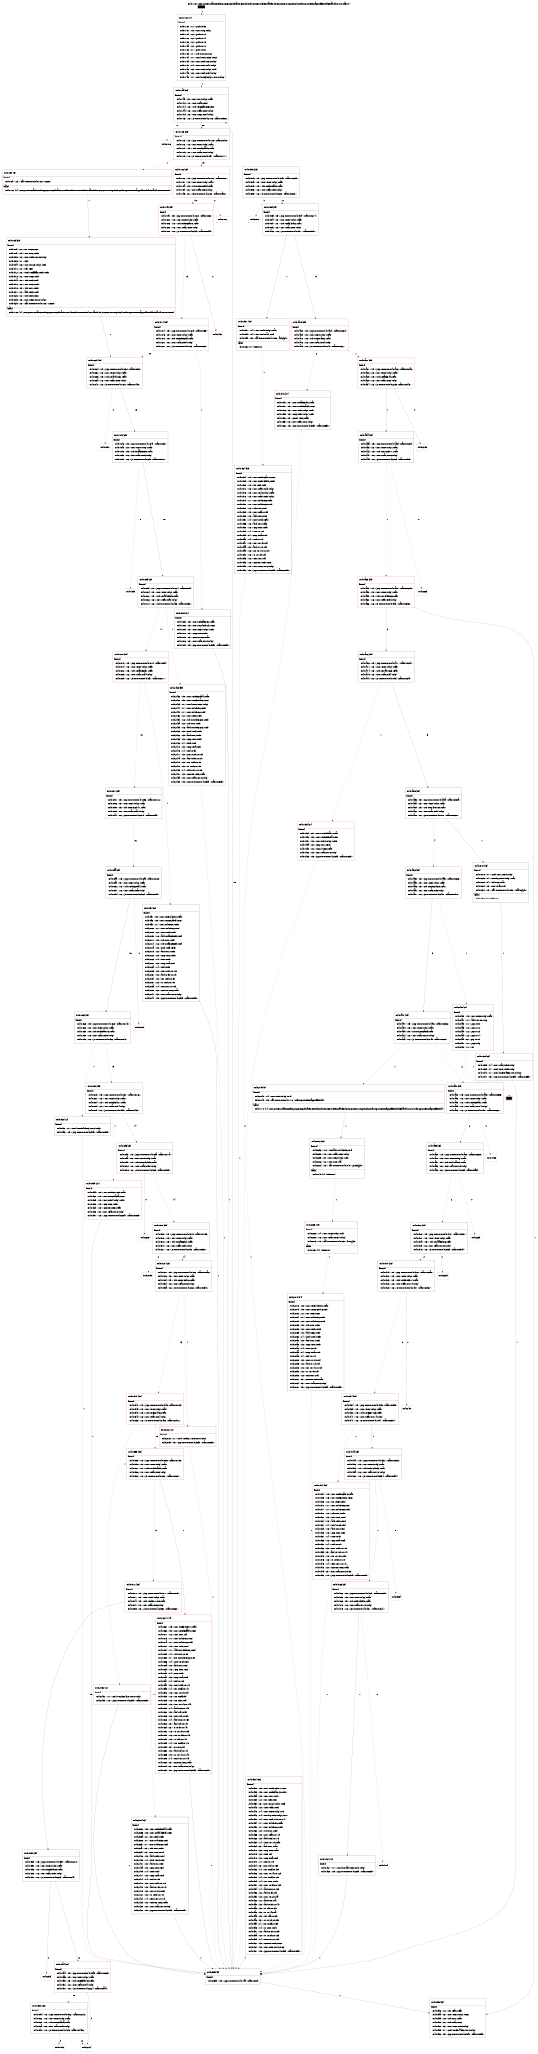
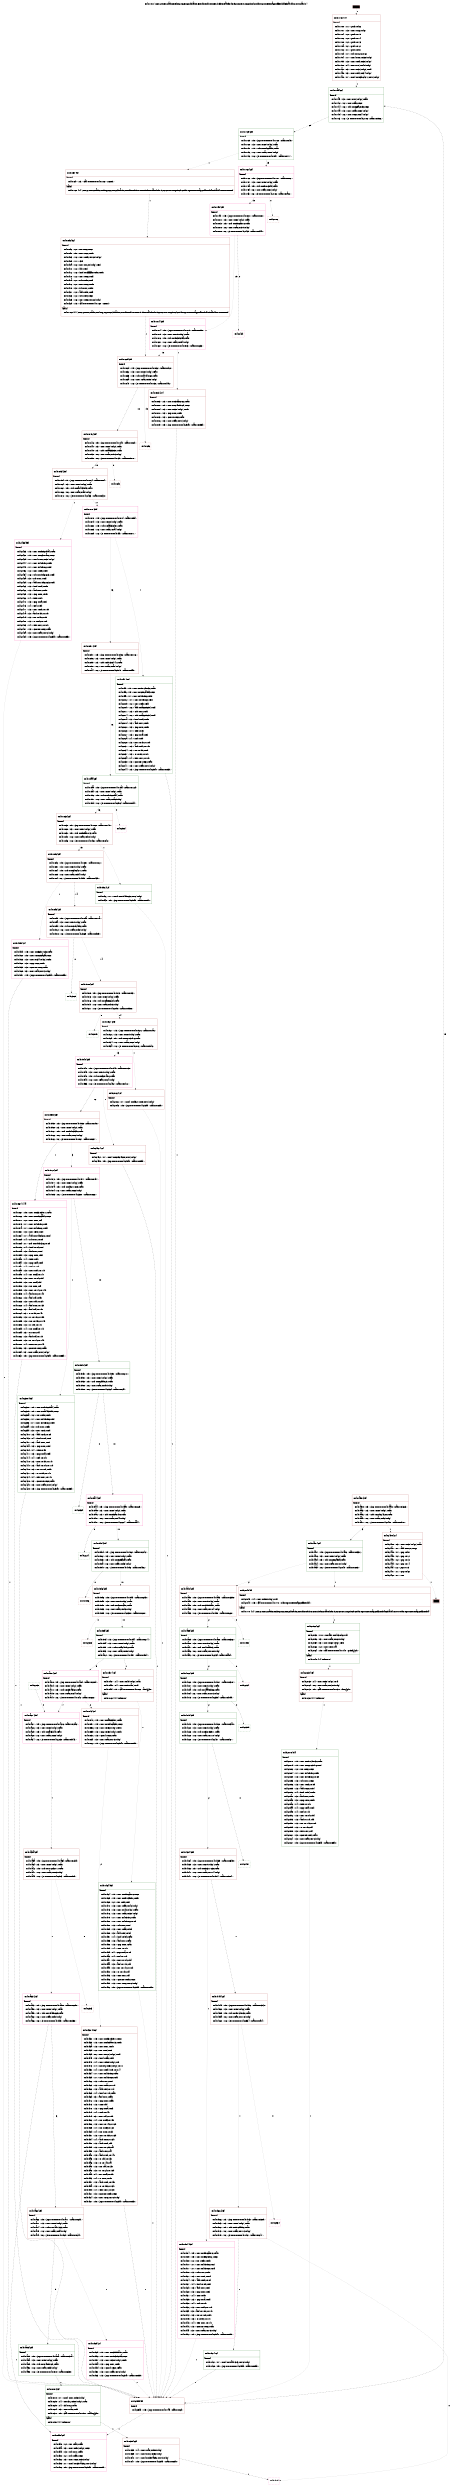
node "0x402106": removed
edge "0x40182d [25]" -> "0x401c5c": label " 0" -> " 15"
edge "0x401a21 [25]" -> "0x4022c5": reversed
edge "0x401a85 [25]" -> "0x401a9e [25]": removed, label "4"
edge "0x401e4c [27]" -> "0x4025db [5]": now "0x401e4c [27]" -> "0x401f30 [156]"
edge "0x401e35 [23]" -> "0x4025db [5]": now "0x401e35 [23]" -> "0x401b7f"
edge "0x4019bd [25]" -> "0x402224": now "0x4019bd [25]" -> "0x4019d6 [25]"
